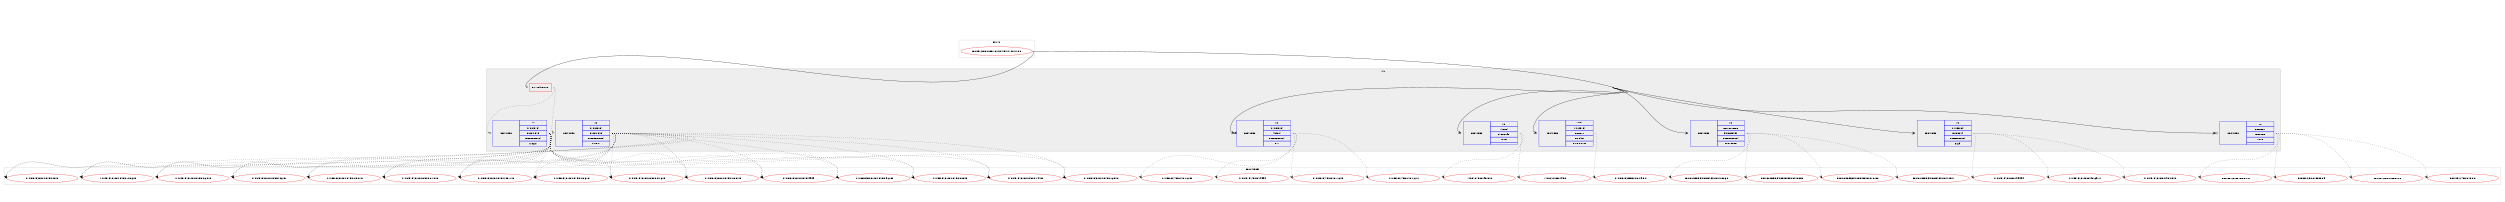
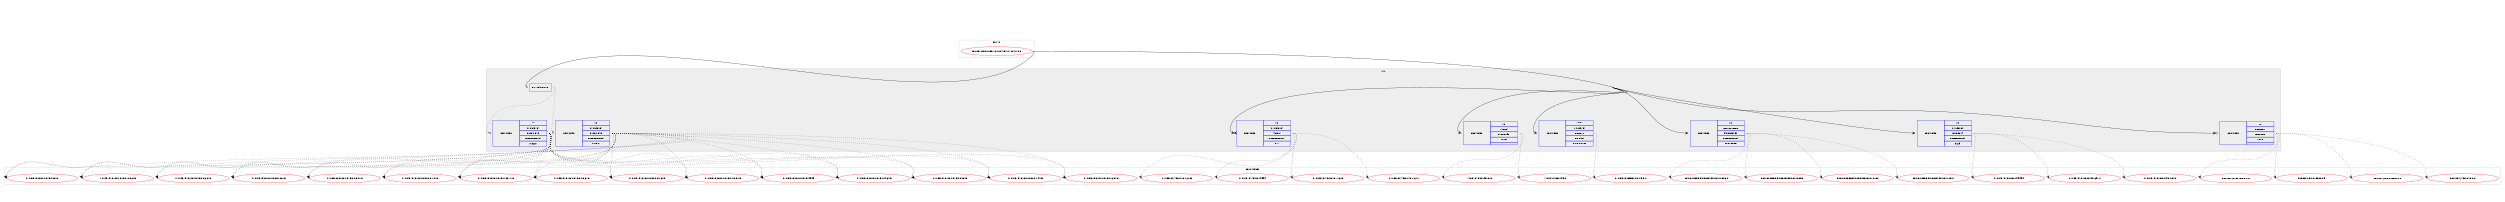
node "sys-patches/automake-1.9.6-r5": label "sys-patches/automake-1.9.6-r5" -> "sys-devel/automake-1.9.6-r5"
